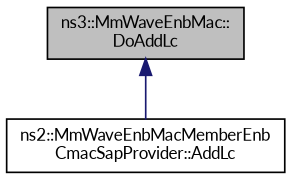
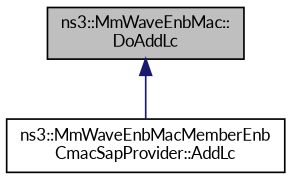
node "ns2::MmWaveEnbMacMemberEnb CmacSapProvider::AddLc": label "ns2::MmWaveEnbMacMemberEnb CmacSapProvider::AddLc" -> "ns3::MmWaveEnbMacMemberEnb CmacSapProvider::AddLc"
